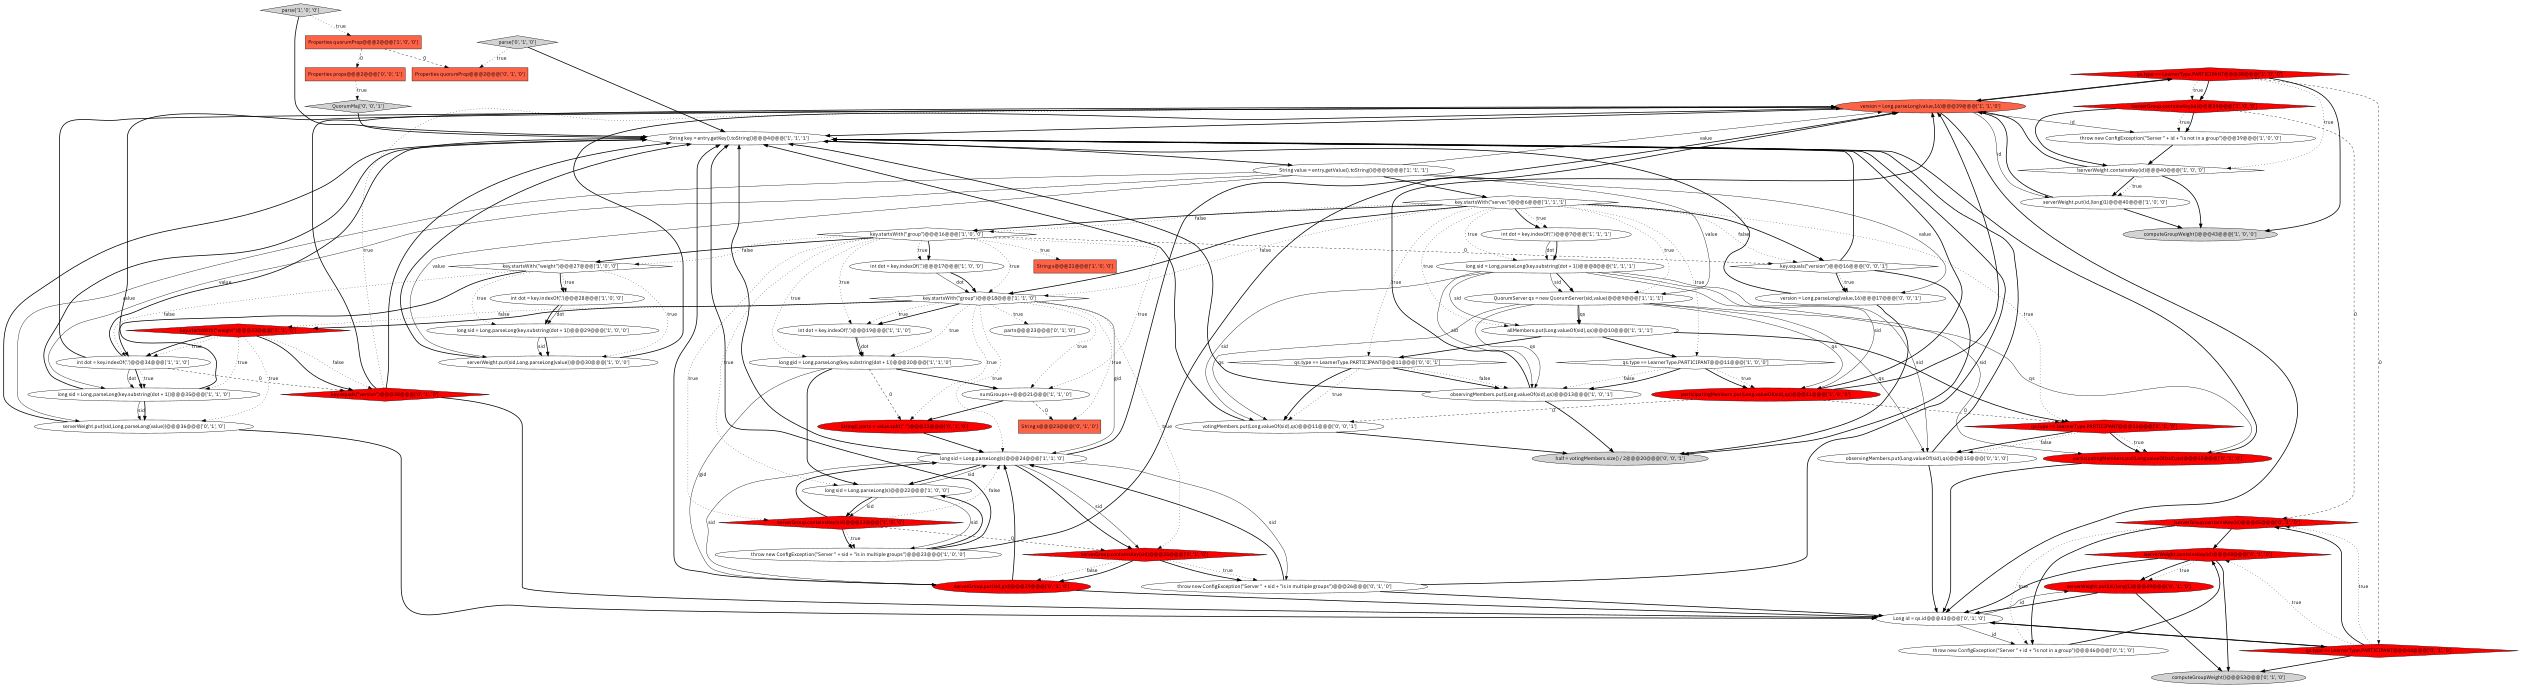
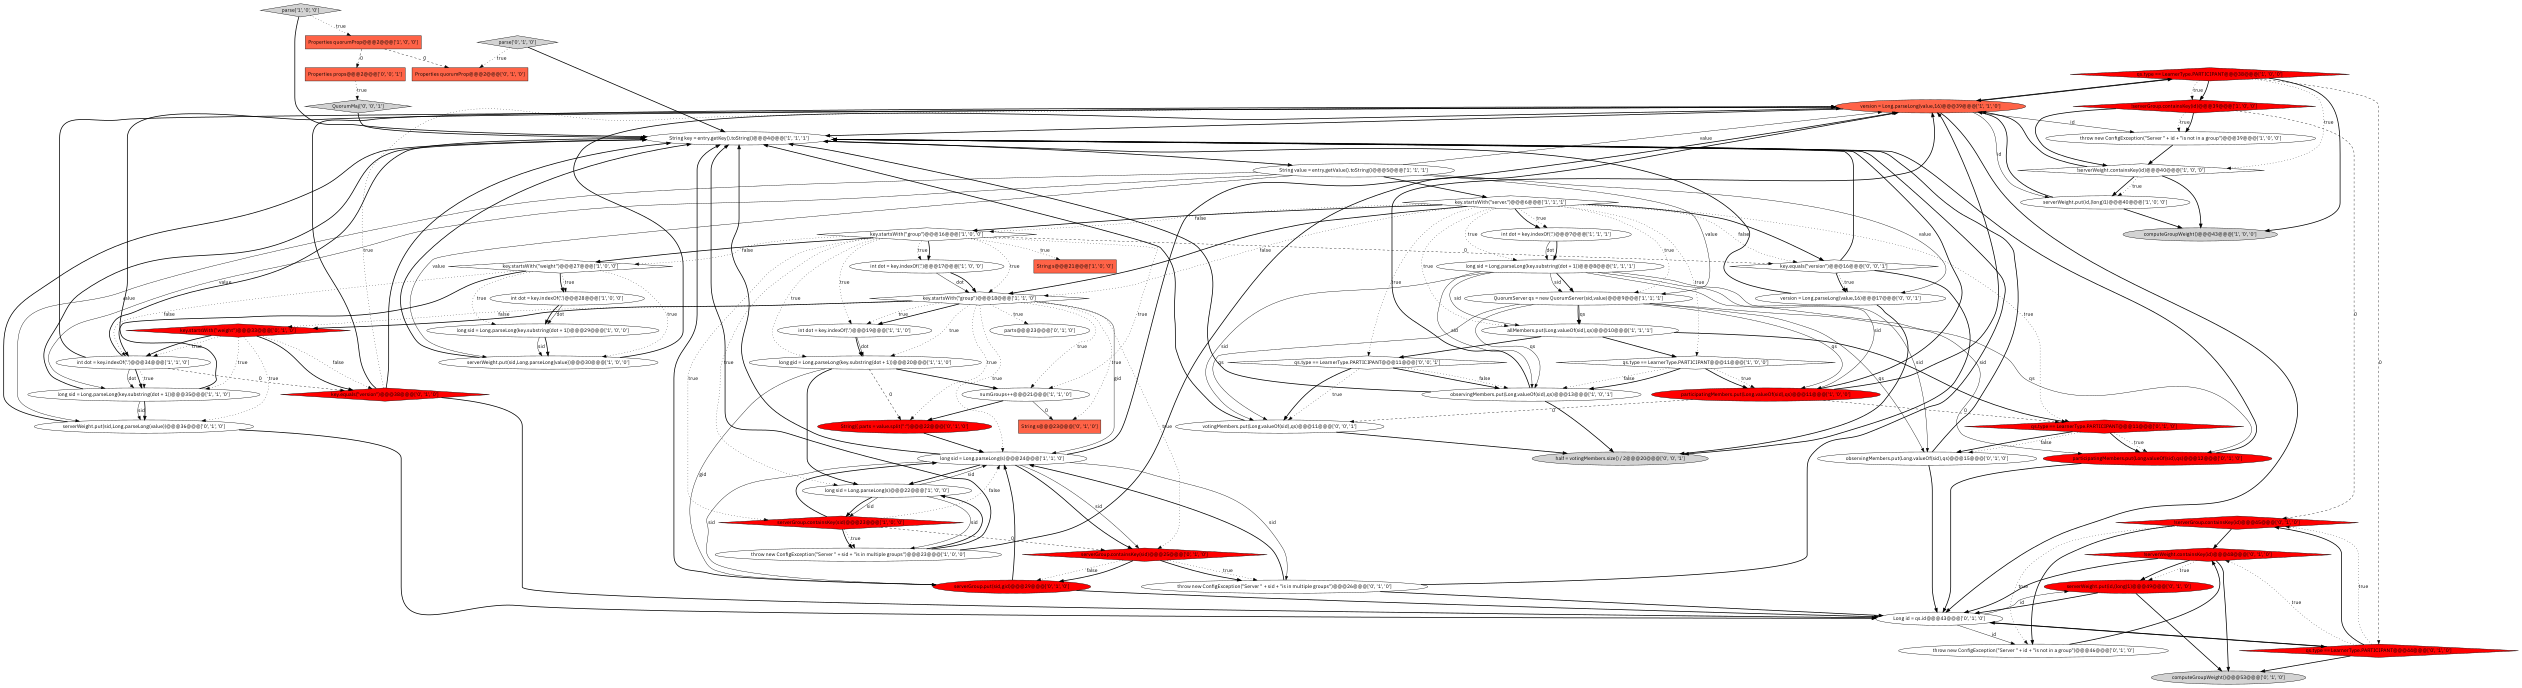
edge "numGroups++@@@21@@@['1', '1', '0']" -> "String s@@@23@@@['0', '1', '0']": style dashed -> solid
